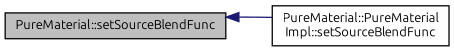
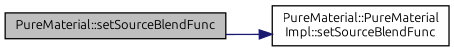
edge "PureMaterial::PureMaterial Impl::setSourceBlendFunc" -> "PureMaterial::setSourceBlendFunc": reversed
